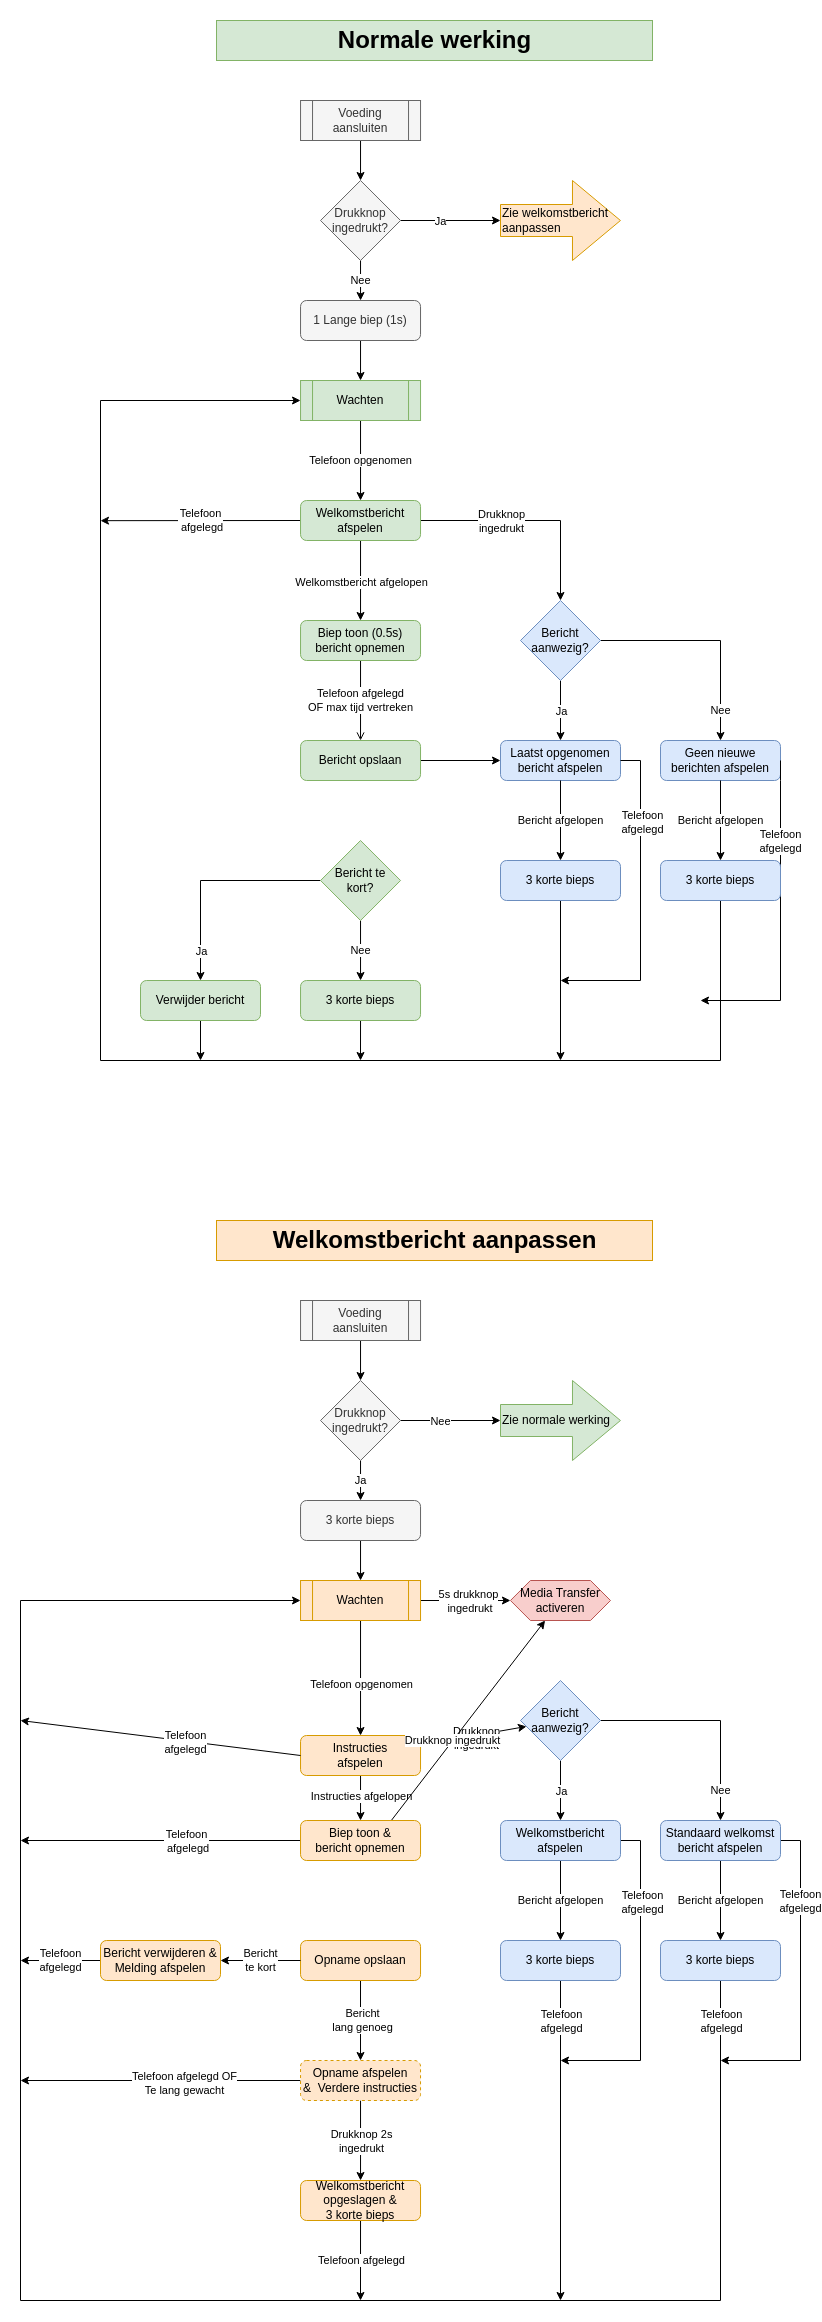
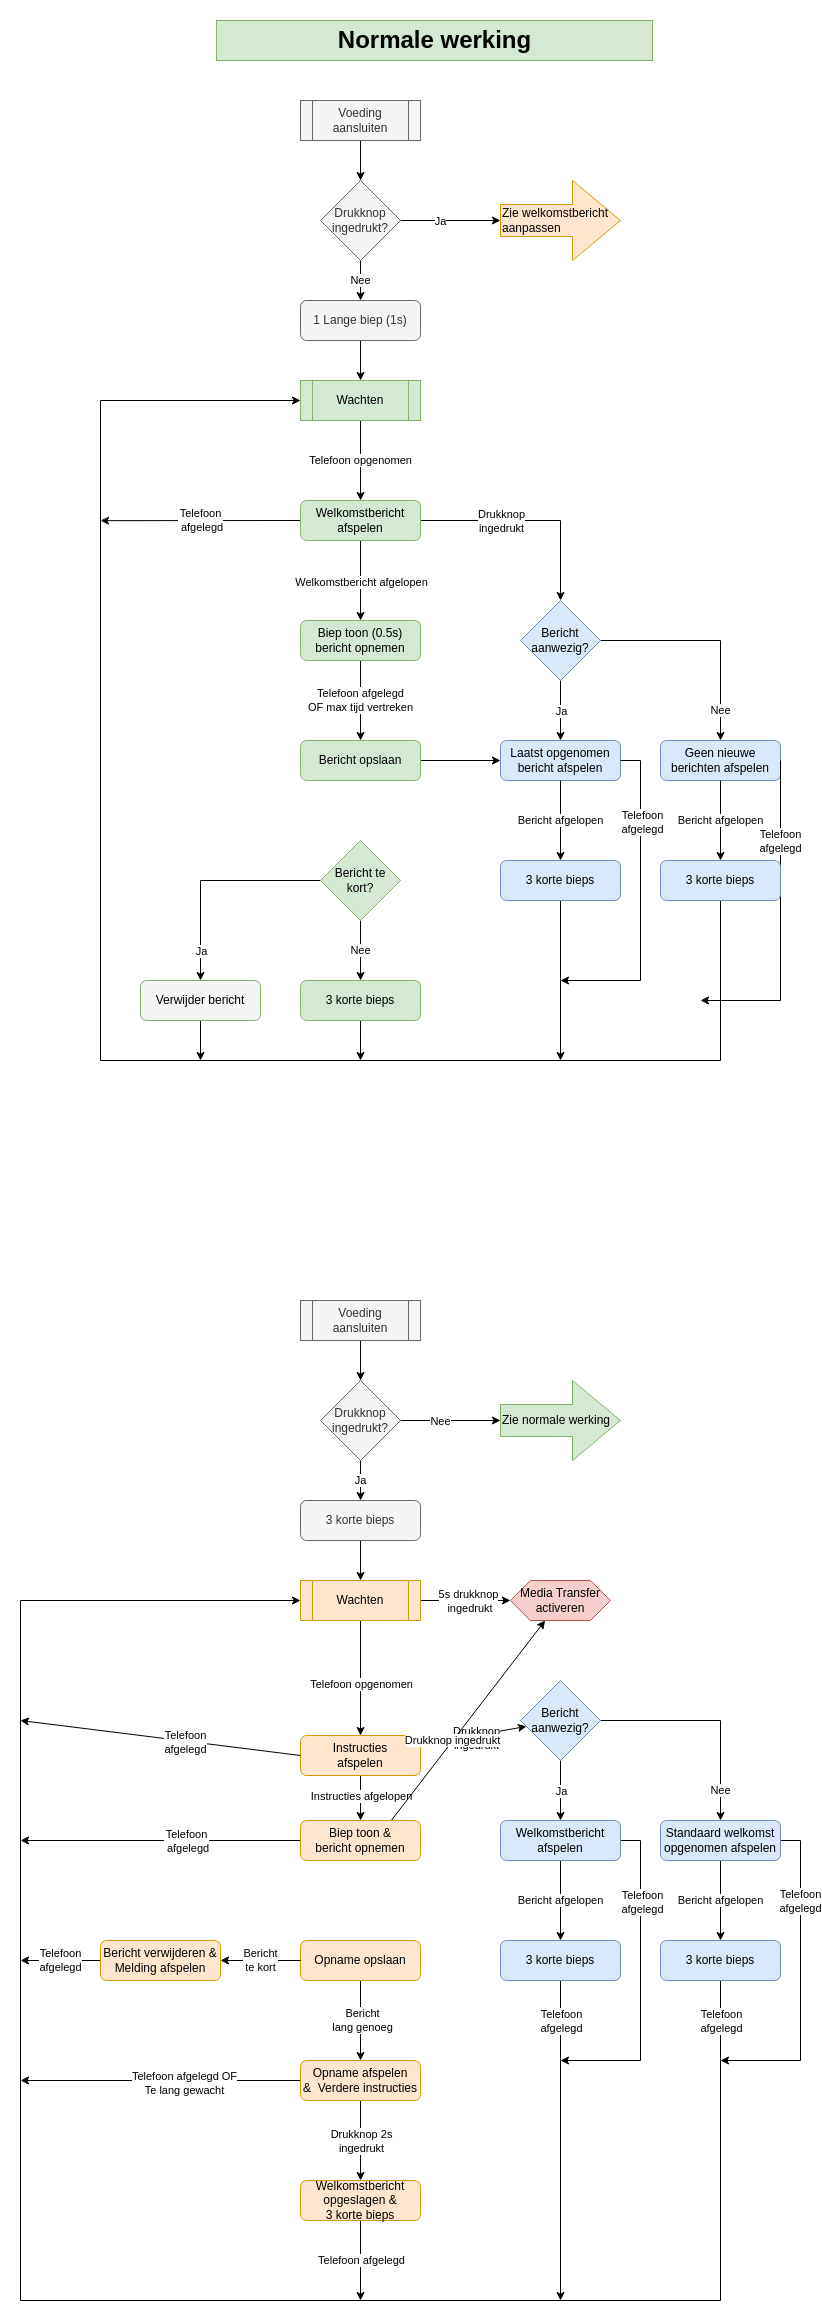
edge "Biep toon (0.5s) bericht opnemen" -> "Bericht opslaan": arrowhead open -> classic
node "Verwijder bericht": fillcolor #d5e8d4 -> #f5f5f5
node "Welkomstbericht aanpassen": removed
node "Standaard welkomst bericht afspelen": label "Standaard welkomst bericht afspelen" -> "Standaard welkomst opgenomen afspelen"
node "Opname afspelen & Verdere instructies": style dashed -> solid
